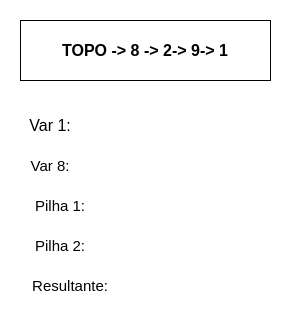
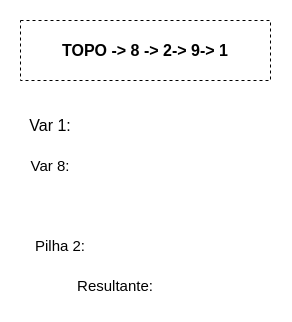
node "TOPO -> 8 -> 2-> 9-> 1": style solid -> dashed
node "Pilha 1:": removed
node "Resultante:": moved (71, 286) -> (116, 286)
